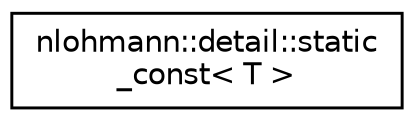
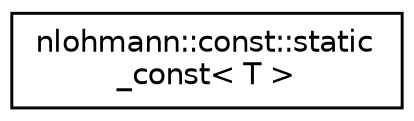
node "nlohmann::detail::static _const< T >": label "nlohmann::detail::static _const< T >" -> "nlohmann::const::static _const< T >"
